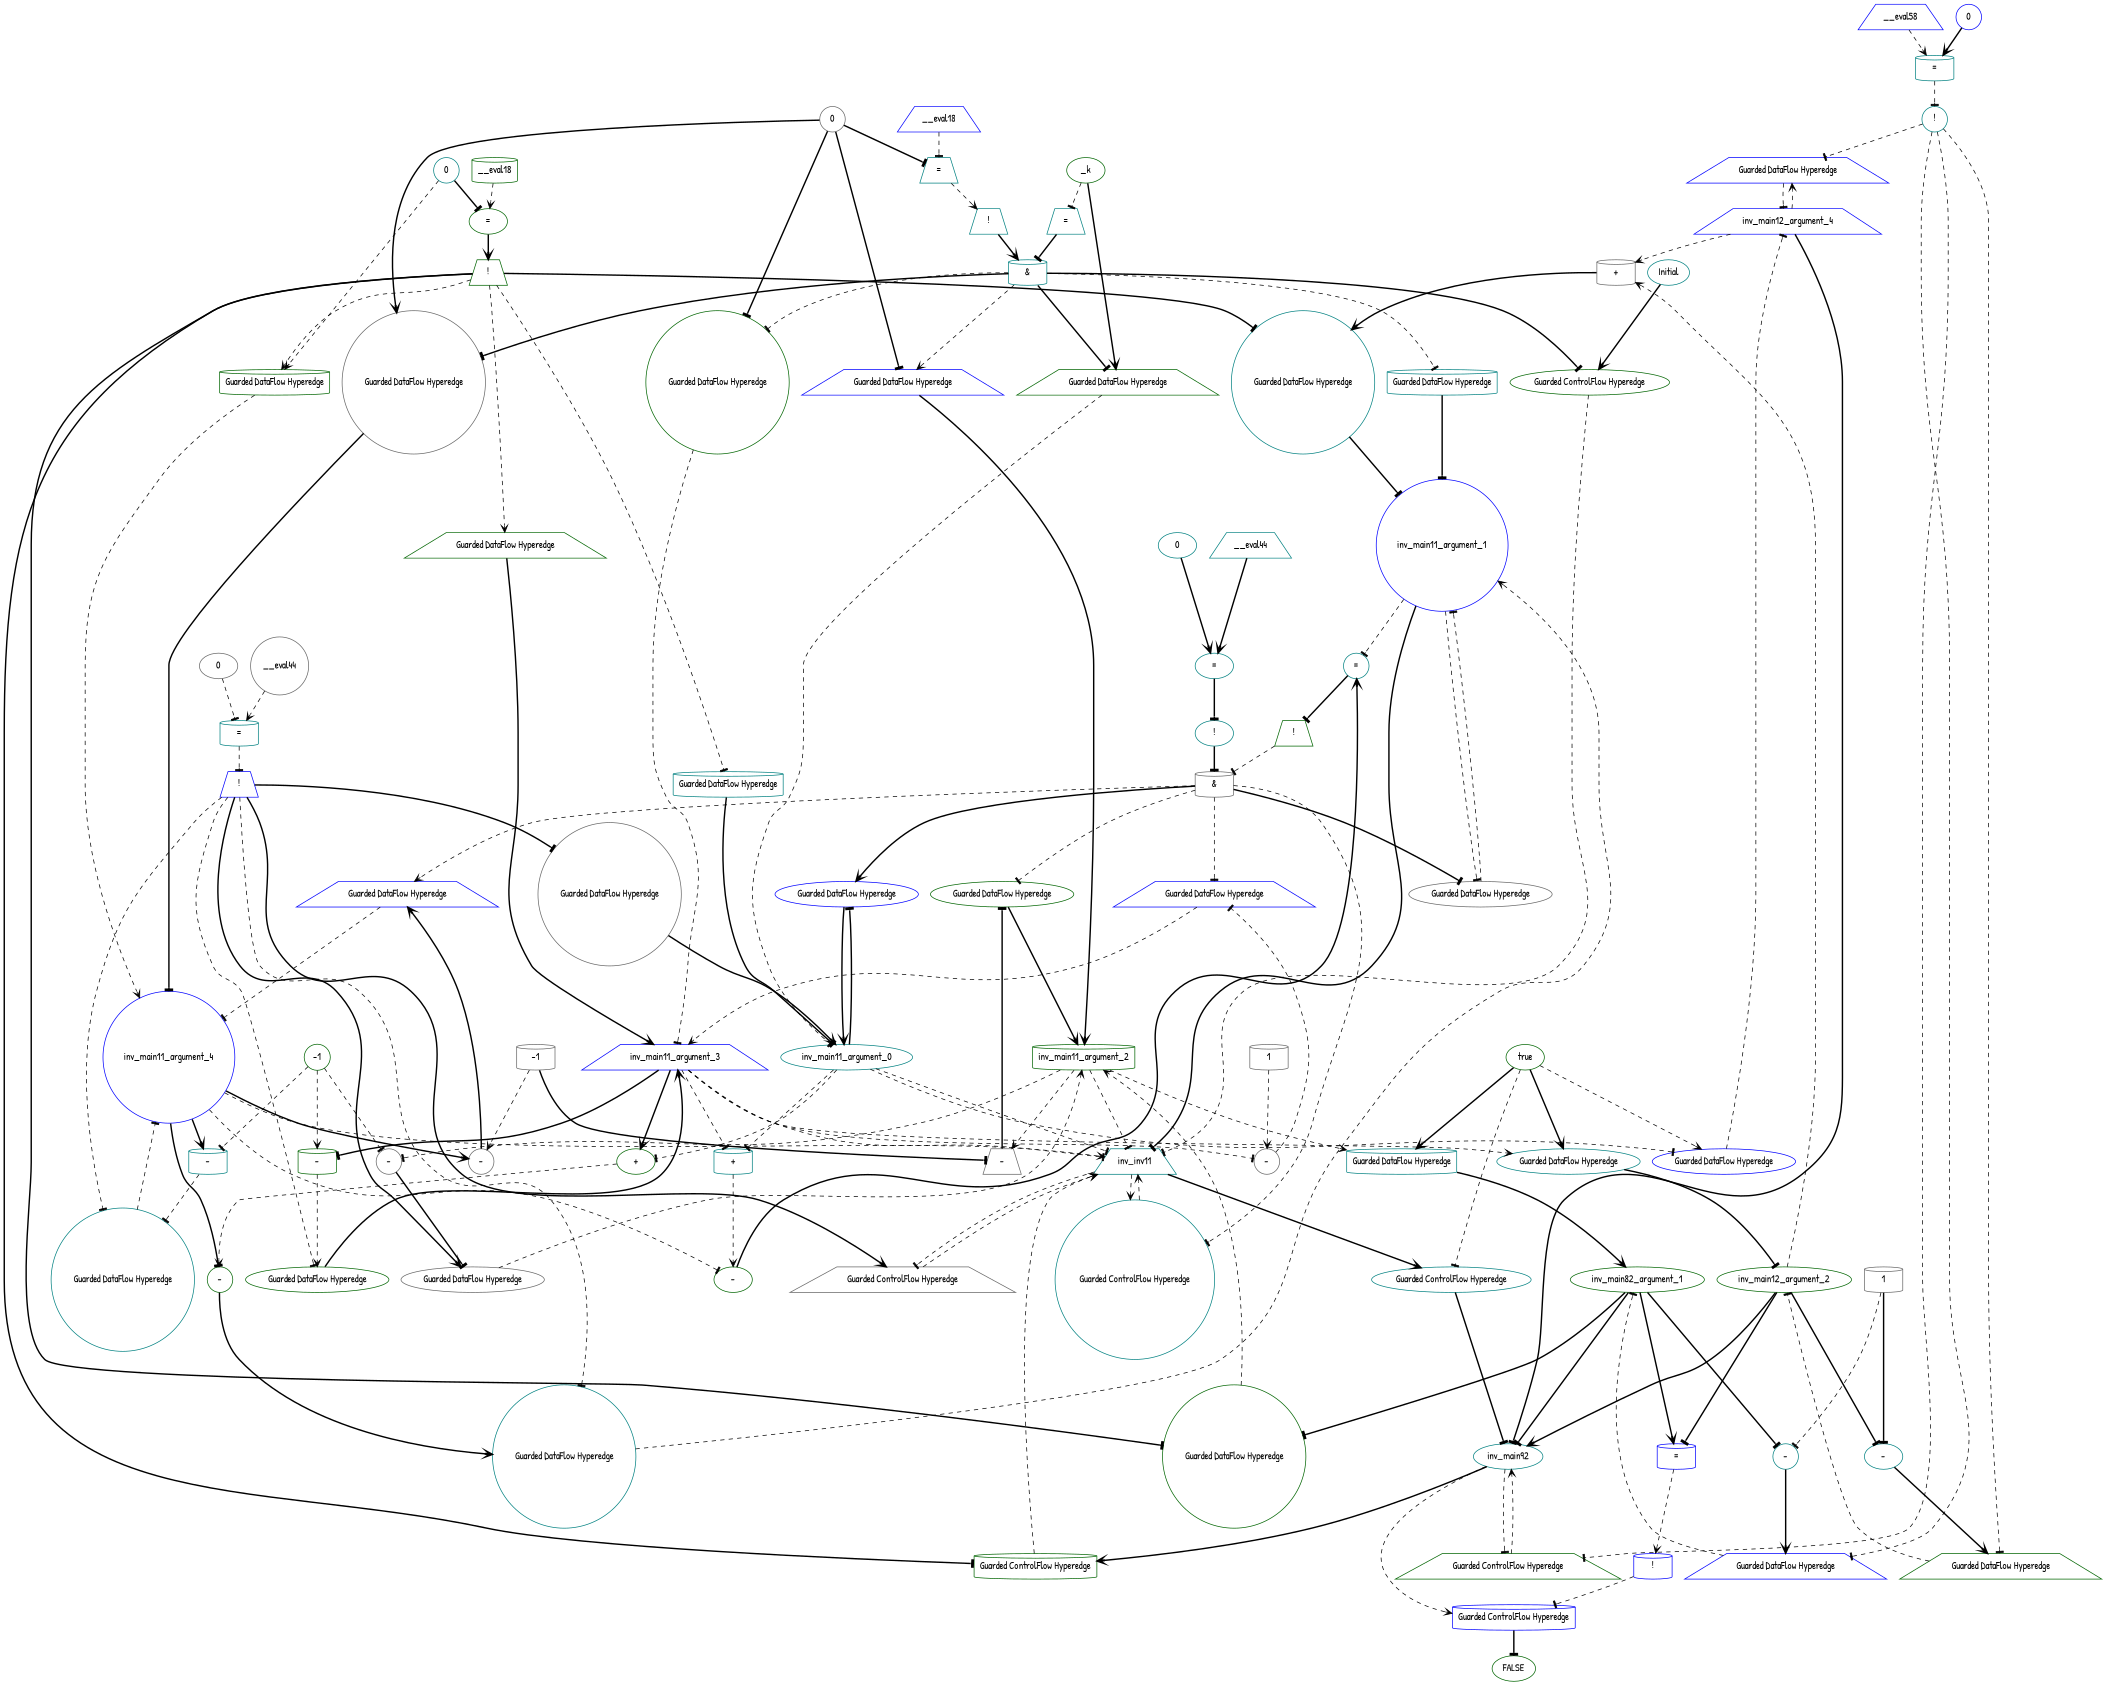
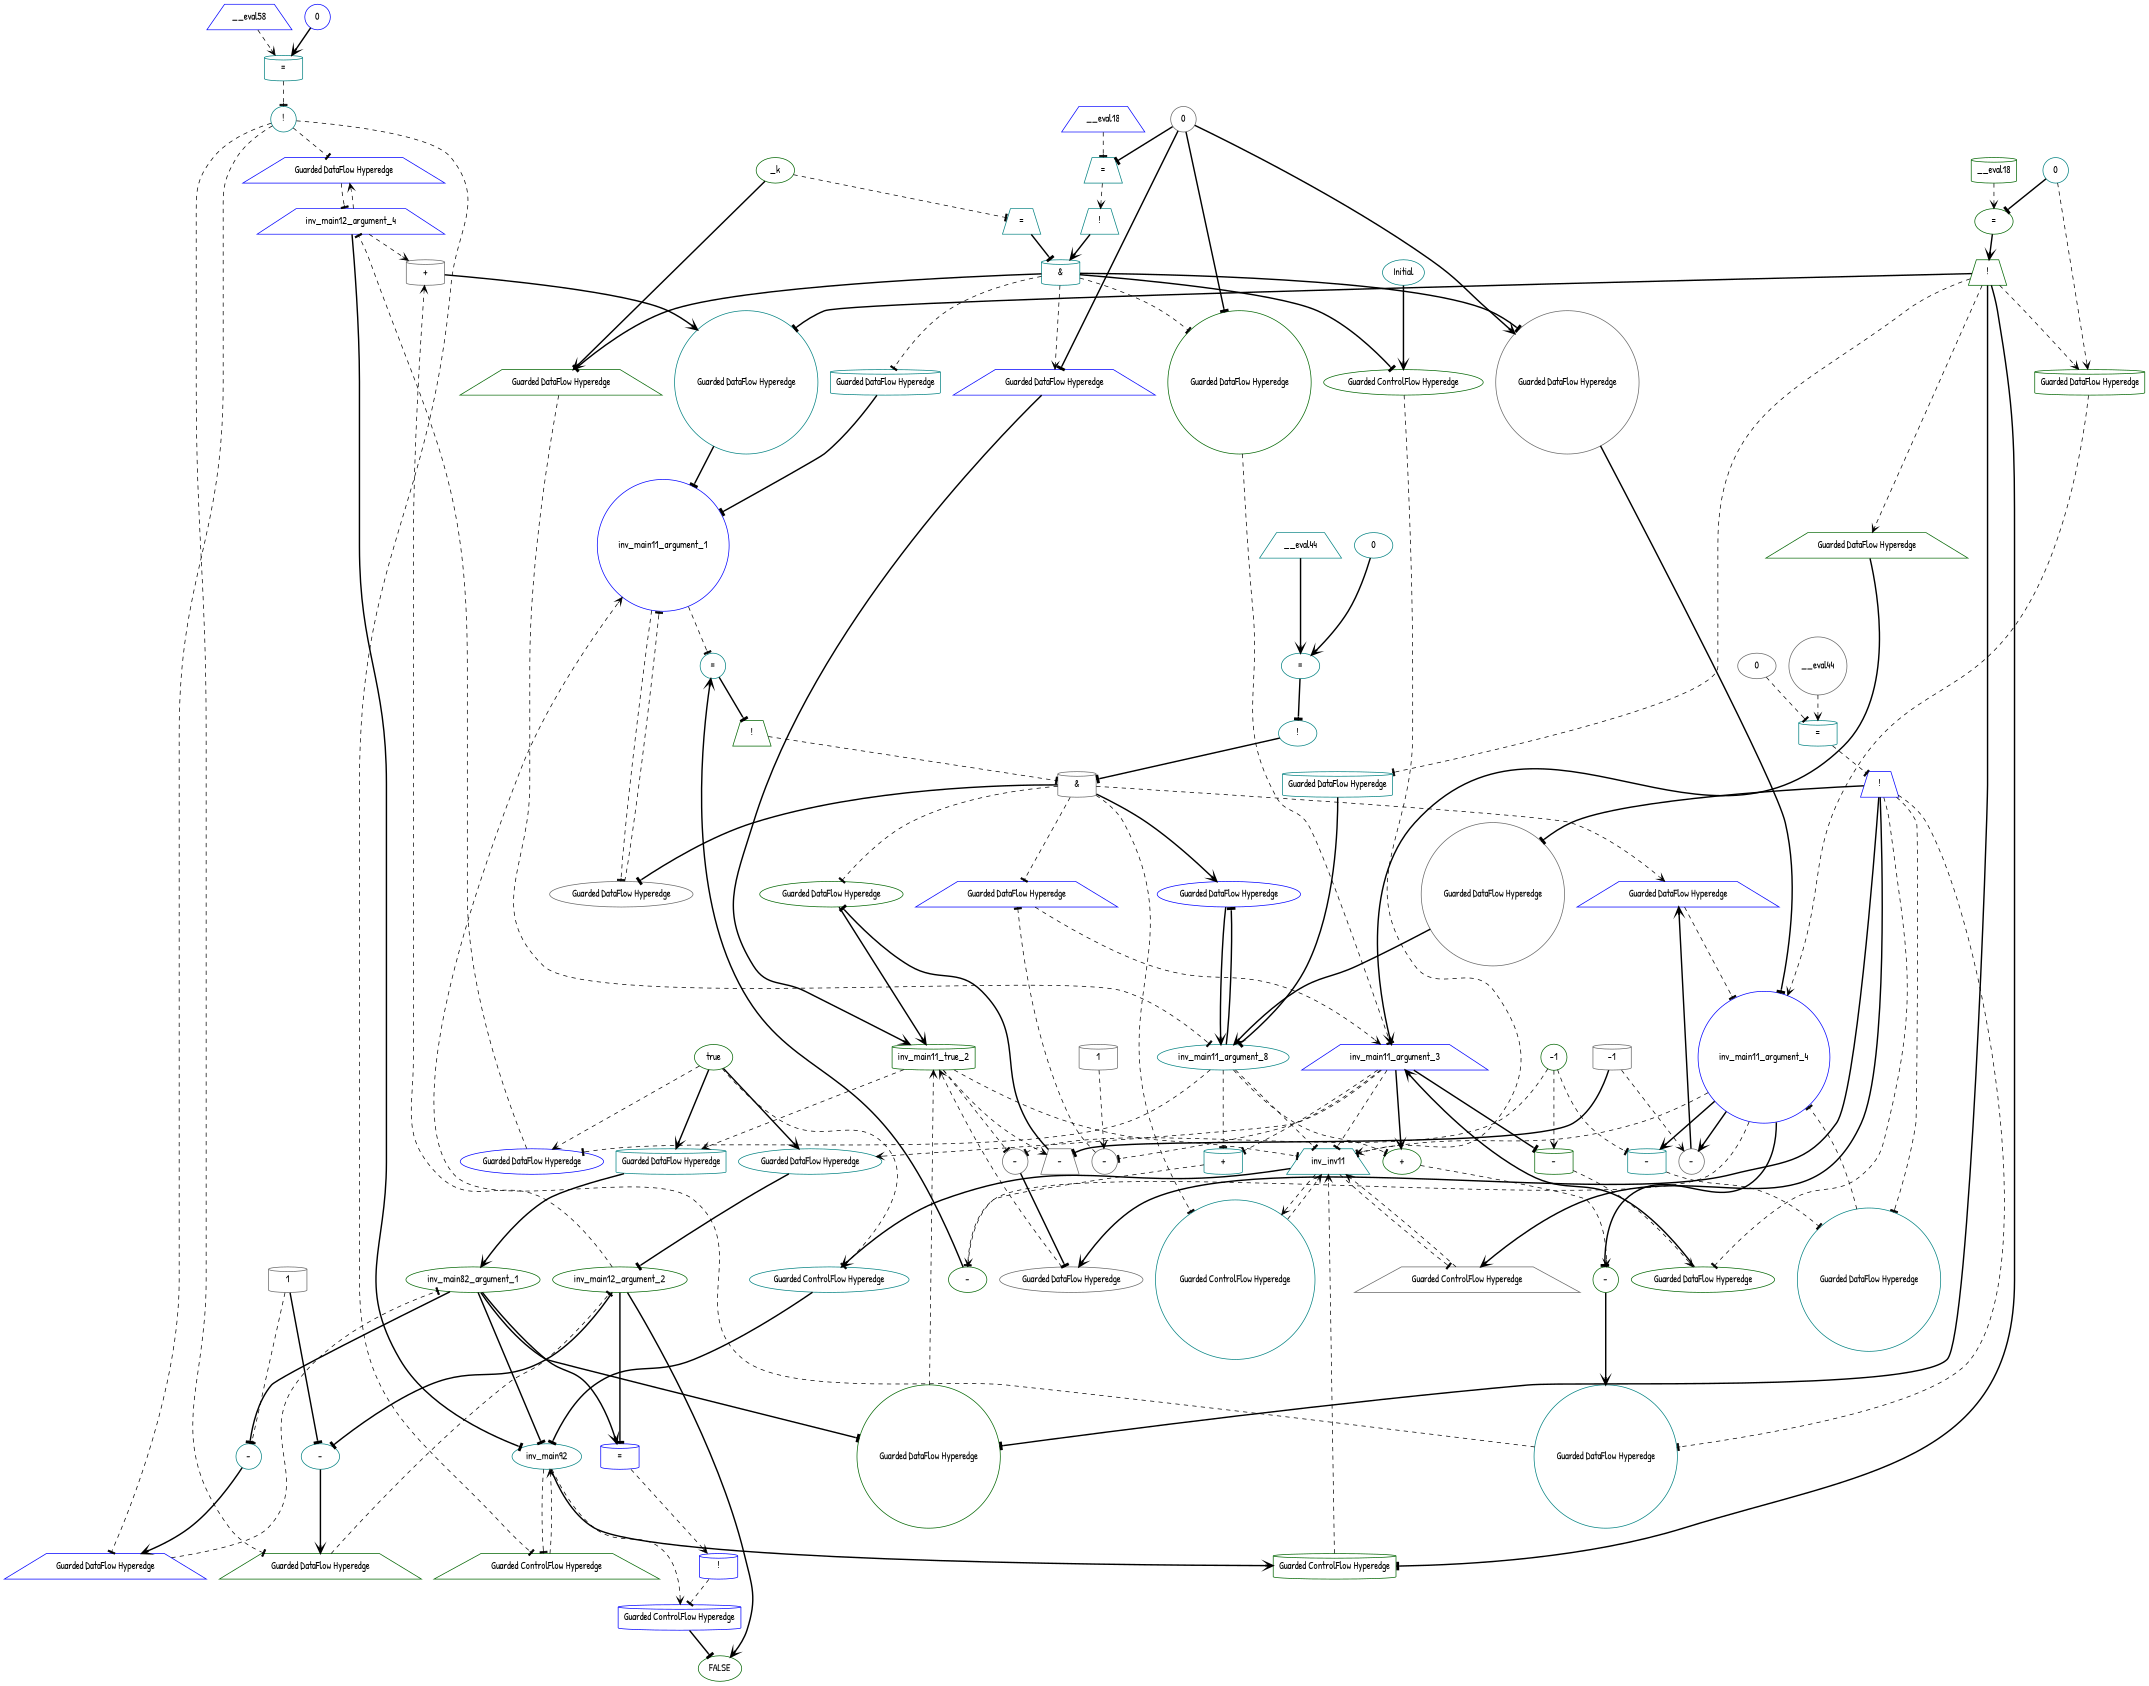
edge "inv_main11_argument_1" -> "inv_inv11": removed
node "inv_main11_argument_0": label "inv_main11_argument_0" -> "inv_main11_argument_8"
node "inv_main11_argument_2": label "inv_main11_argument_2" -> "inv_main11_true_2"
edge "inv_main12_argument_2" -> "inv_main92": now "inv_main12_argument_2" -> "FALSE"
